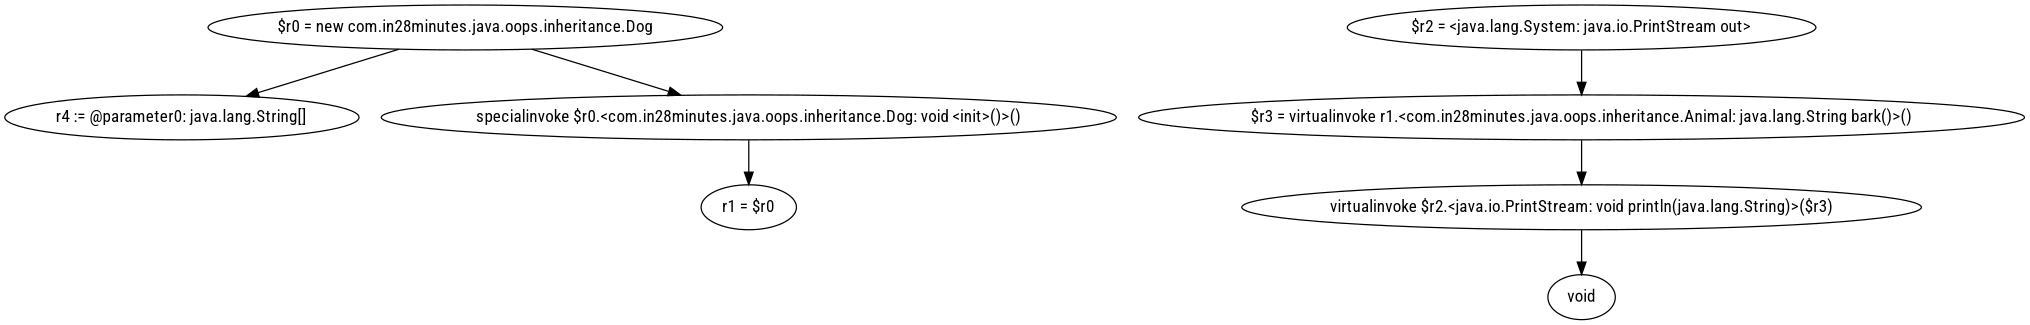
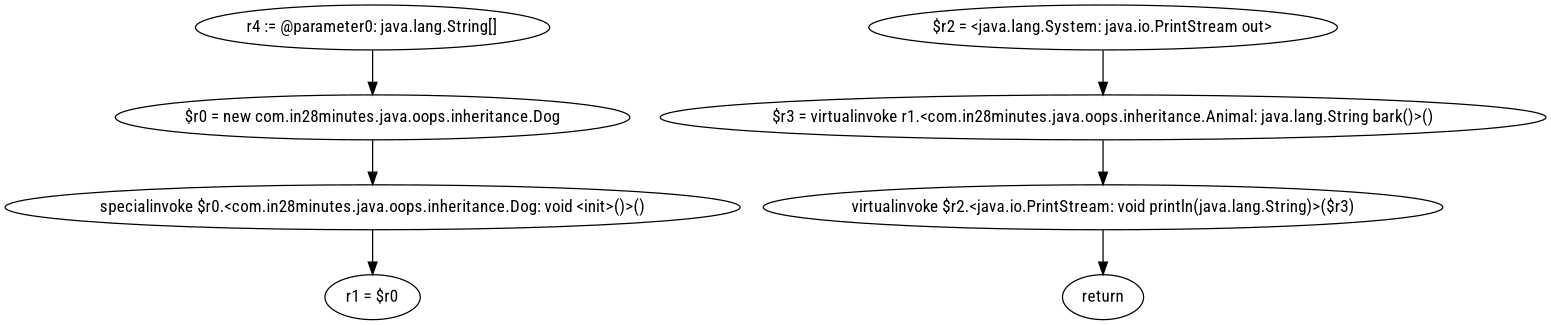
edge "$r0 = new com.in28minutes.java.oops.inheritance.Dog" -> "r4 := @parameter0: java.lang.String[]": reversed
node "void": label "void" -> "return"
